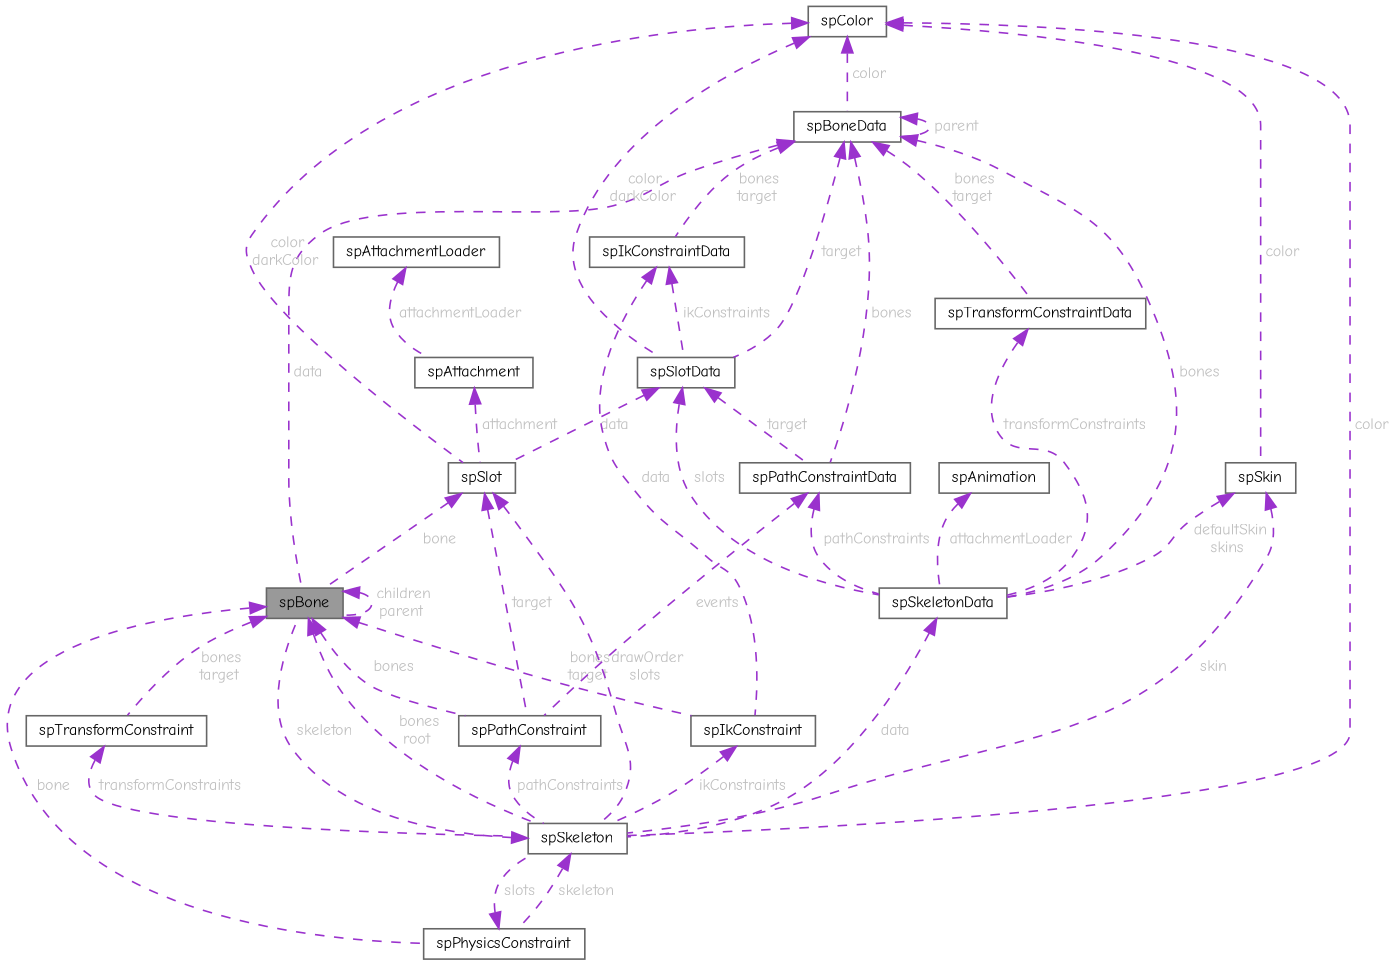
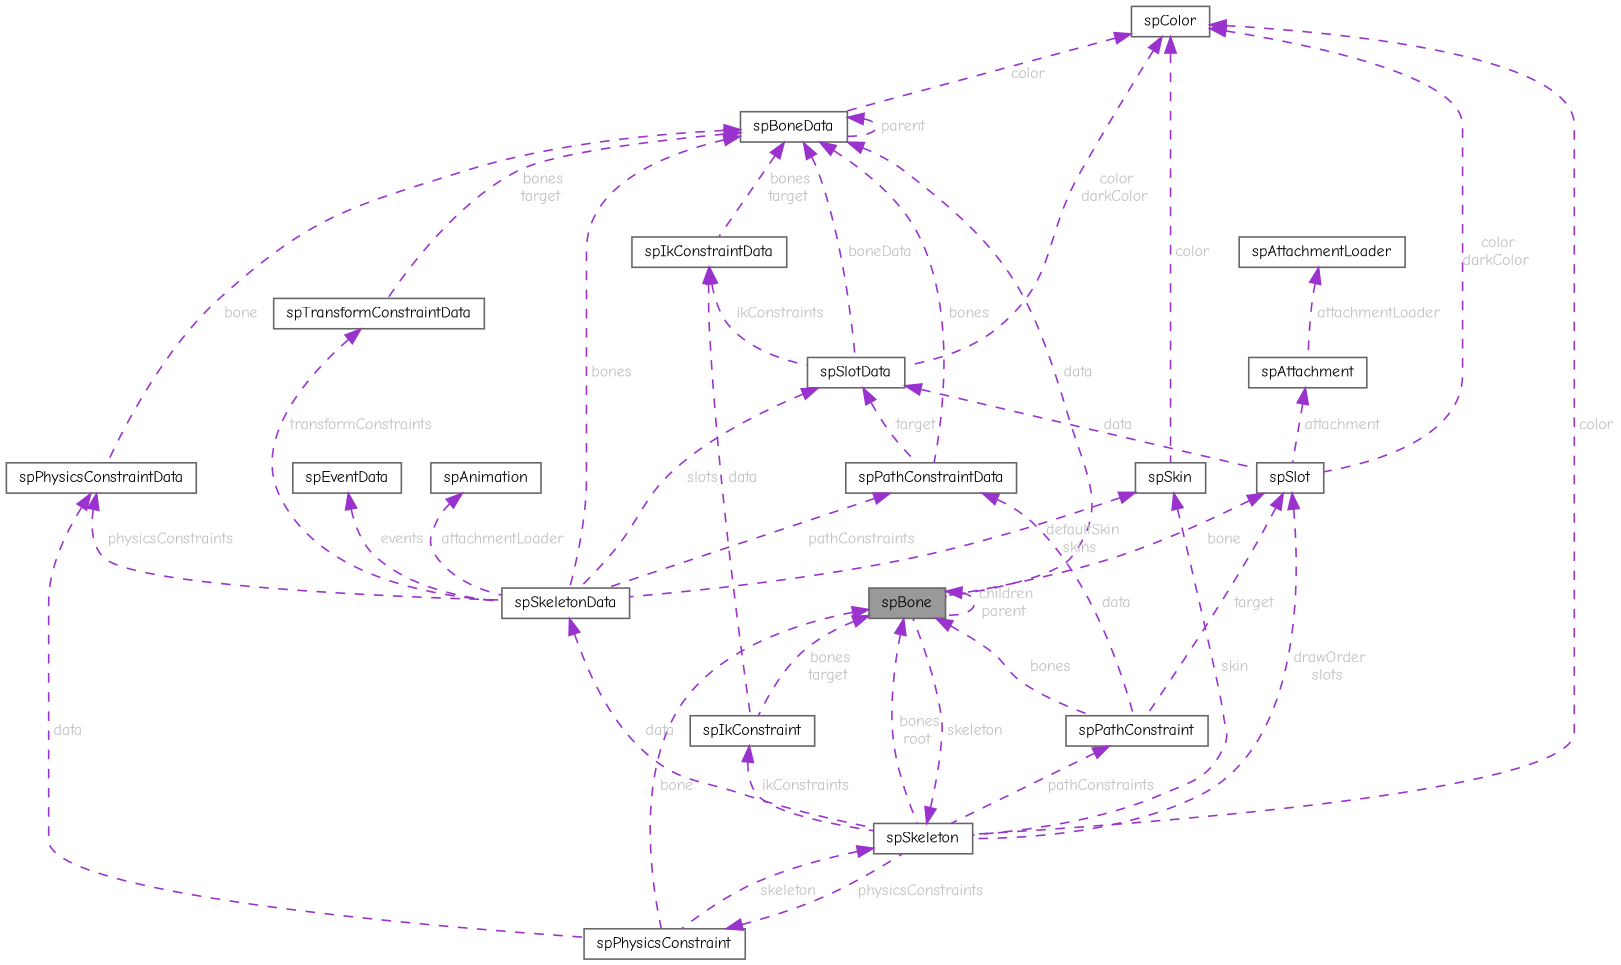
edge "spSlotData" -> "spBoneData": label " target" -> " boneData"
node "spPhysicsConstraintData": added
node "spEventData": added
edge "spPathConstraint" -> "spPathConstraintData": label " events" -> " data"
node "spTransformConstraint": removed
edge "spSkeleton" -> "spPhysicsConstraint": label " slots" -> " physicsConstraints"
